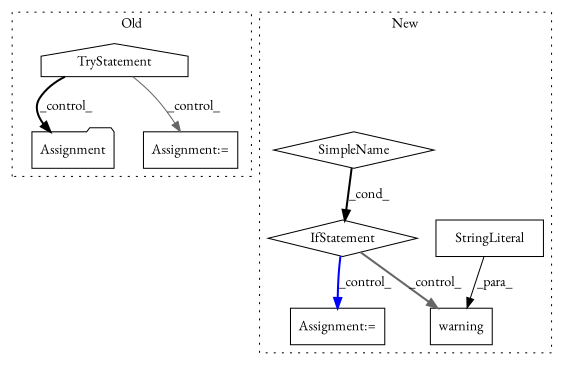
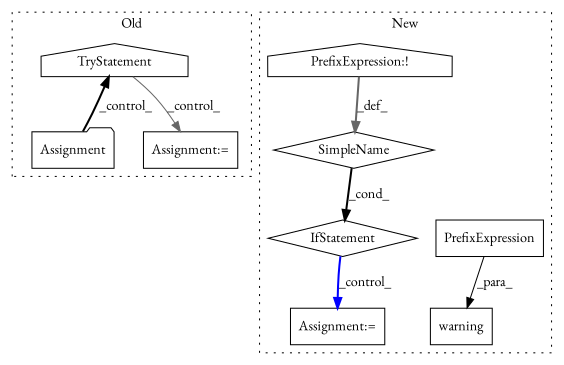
node "PrefixExpression:!": added
edge "TryStatement" -> "Assignment": reversed
node "StringLiteral": label "StringLiteral" -> "PrefixExpression"
edge "IfStatement" -> "warning": removed, label "_control_"
